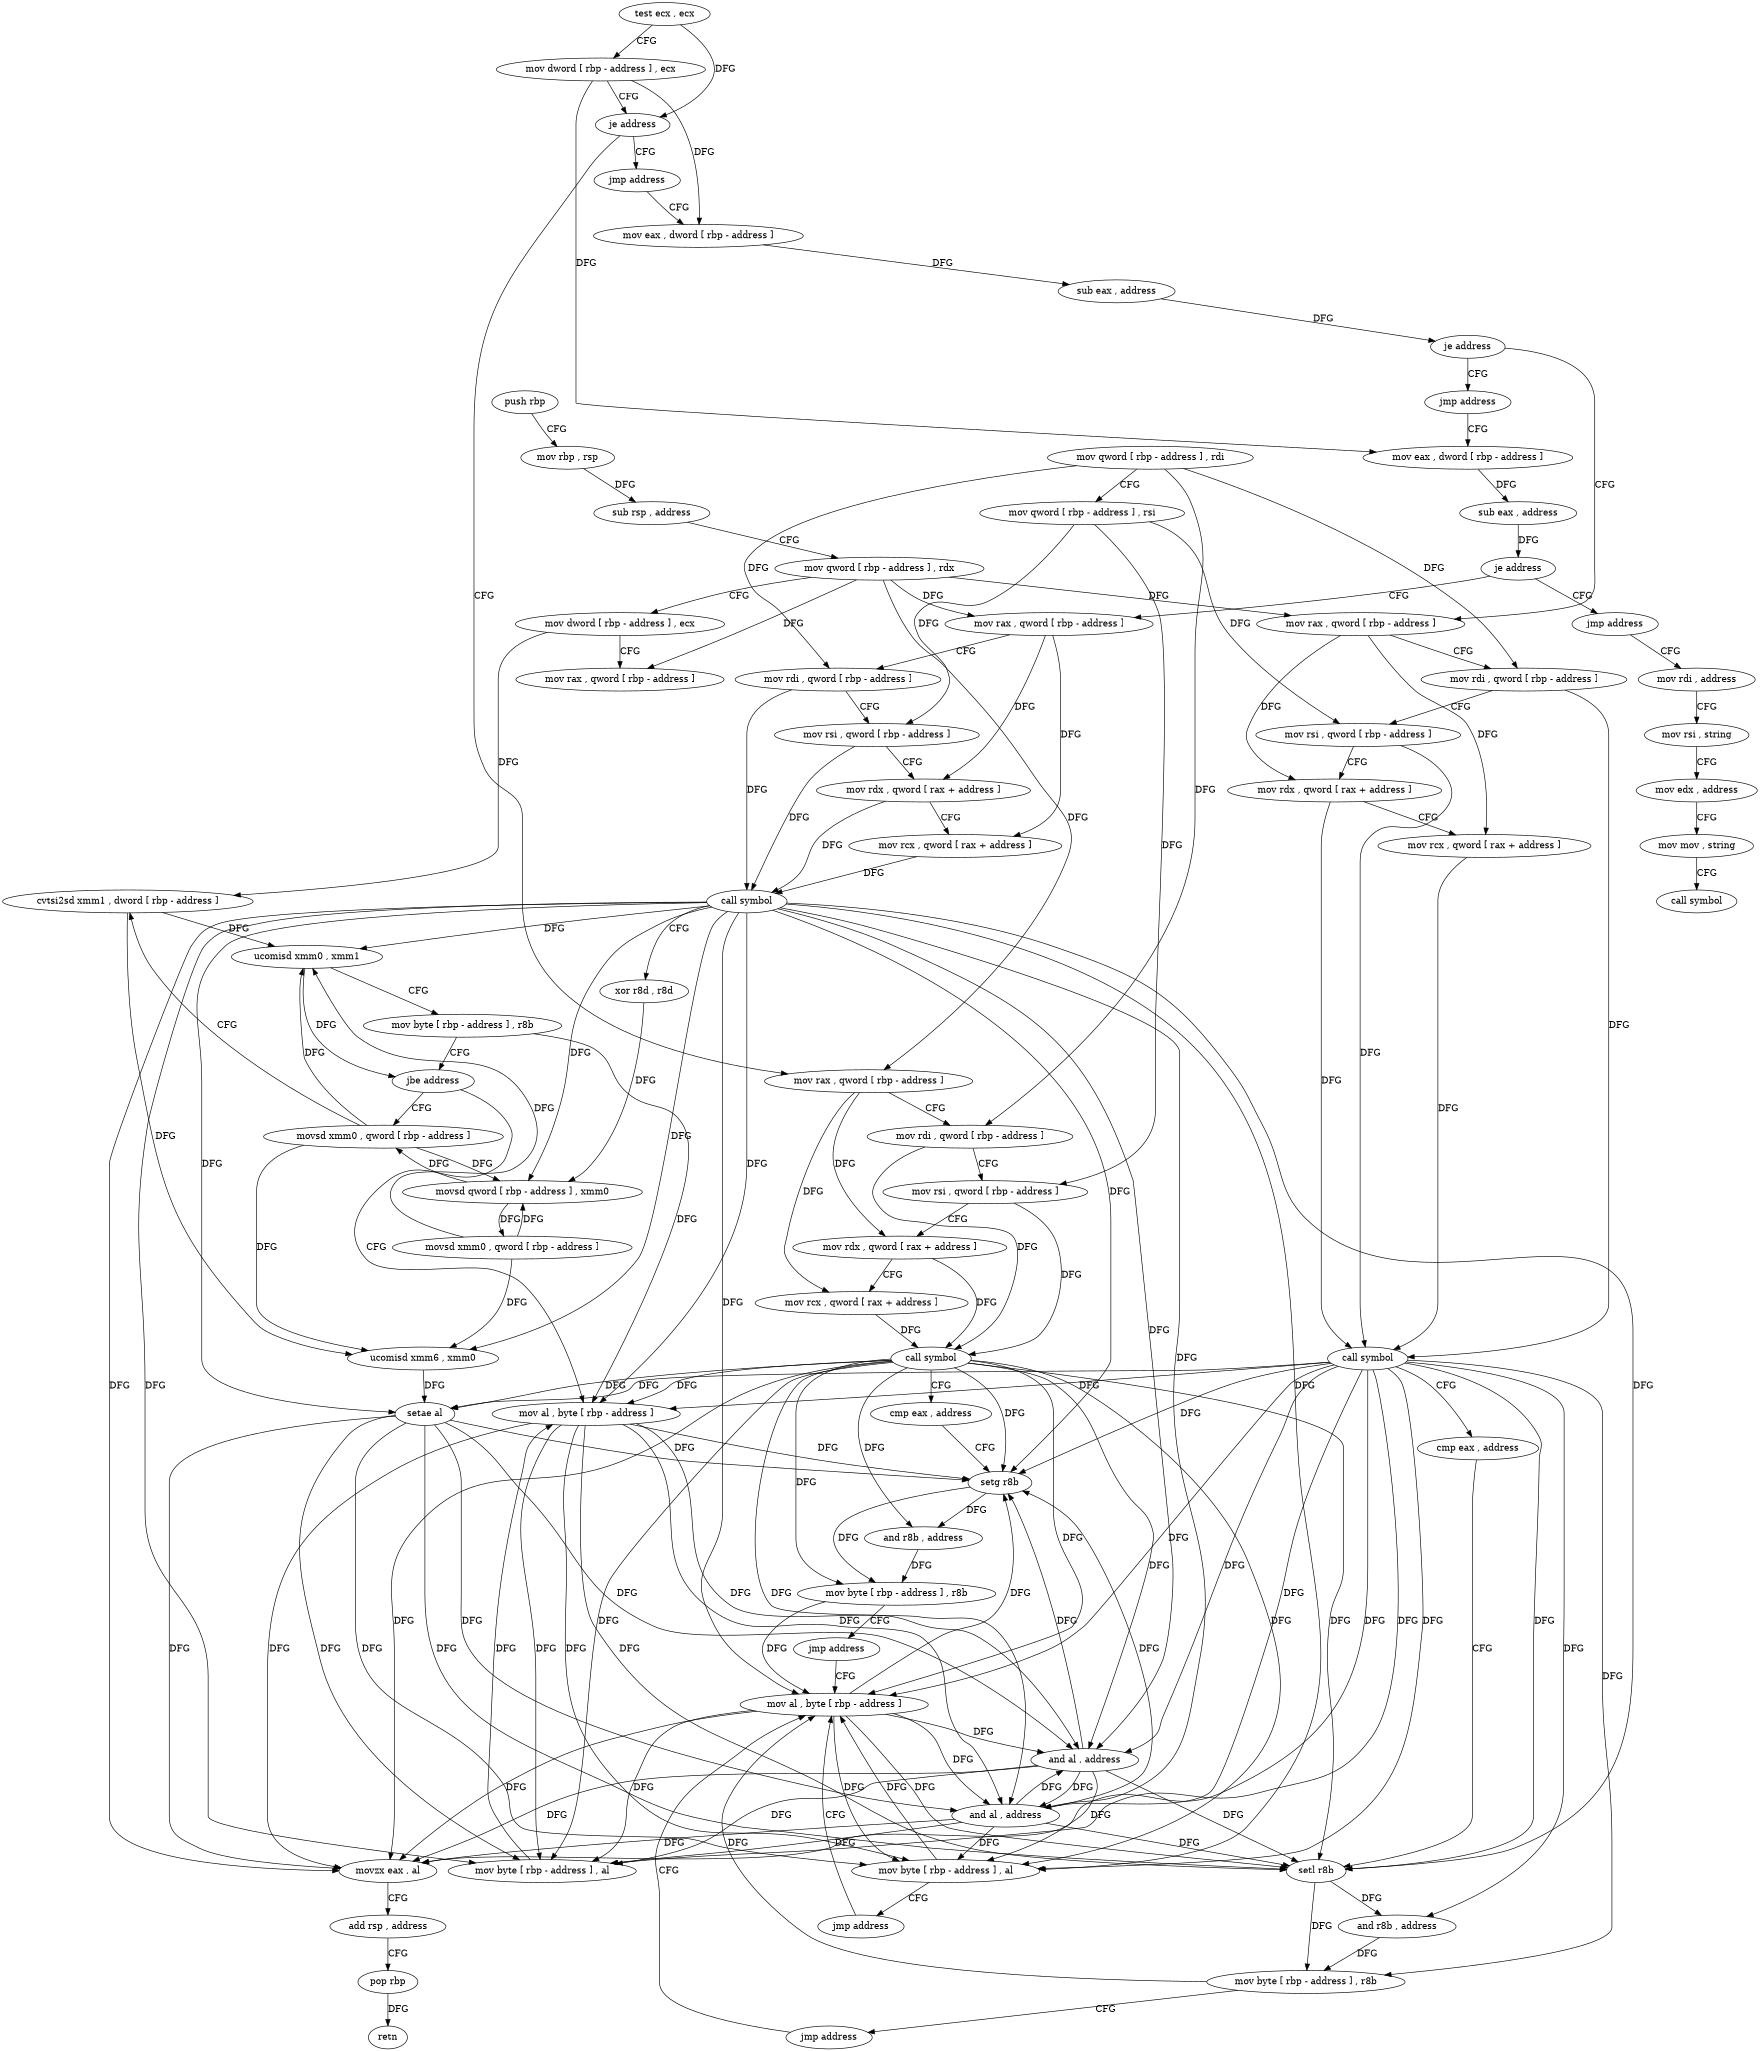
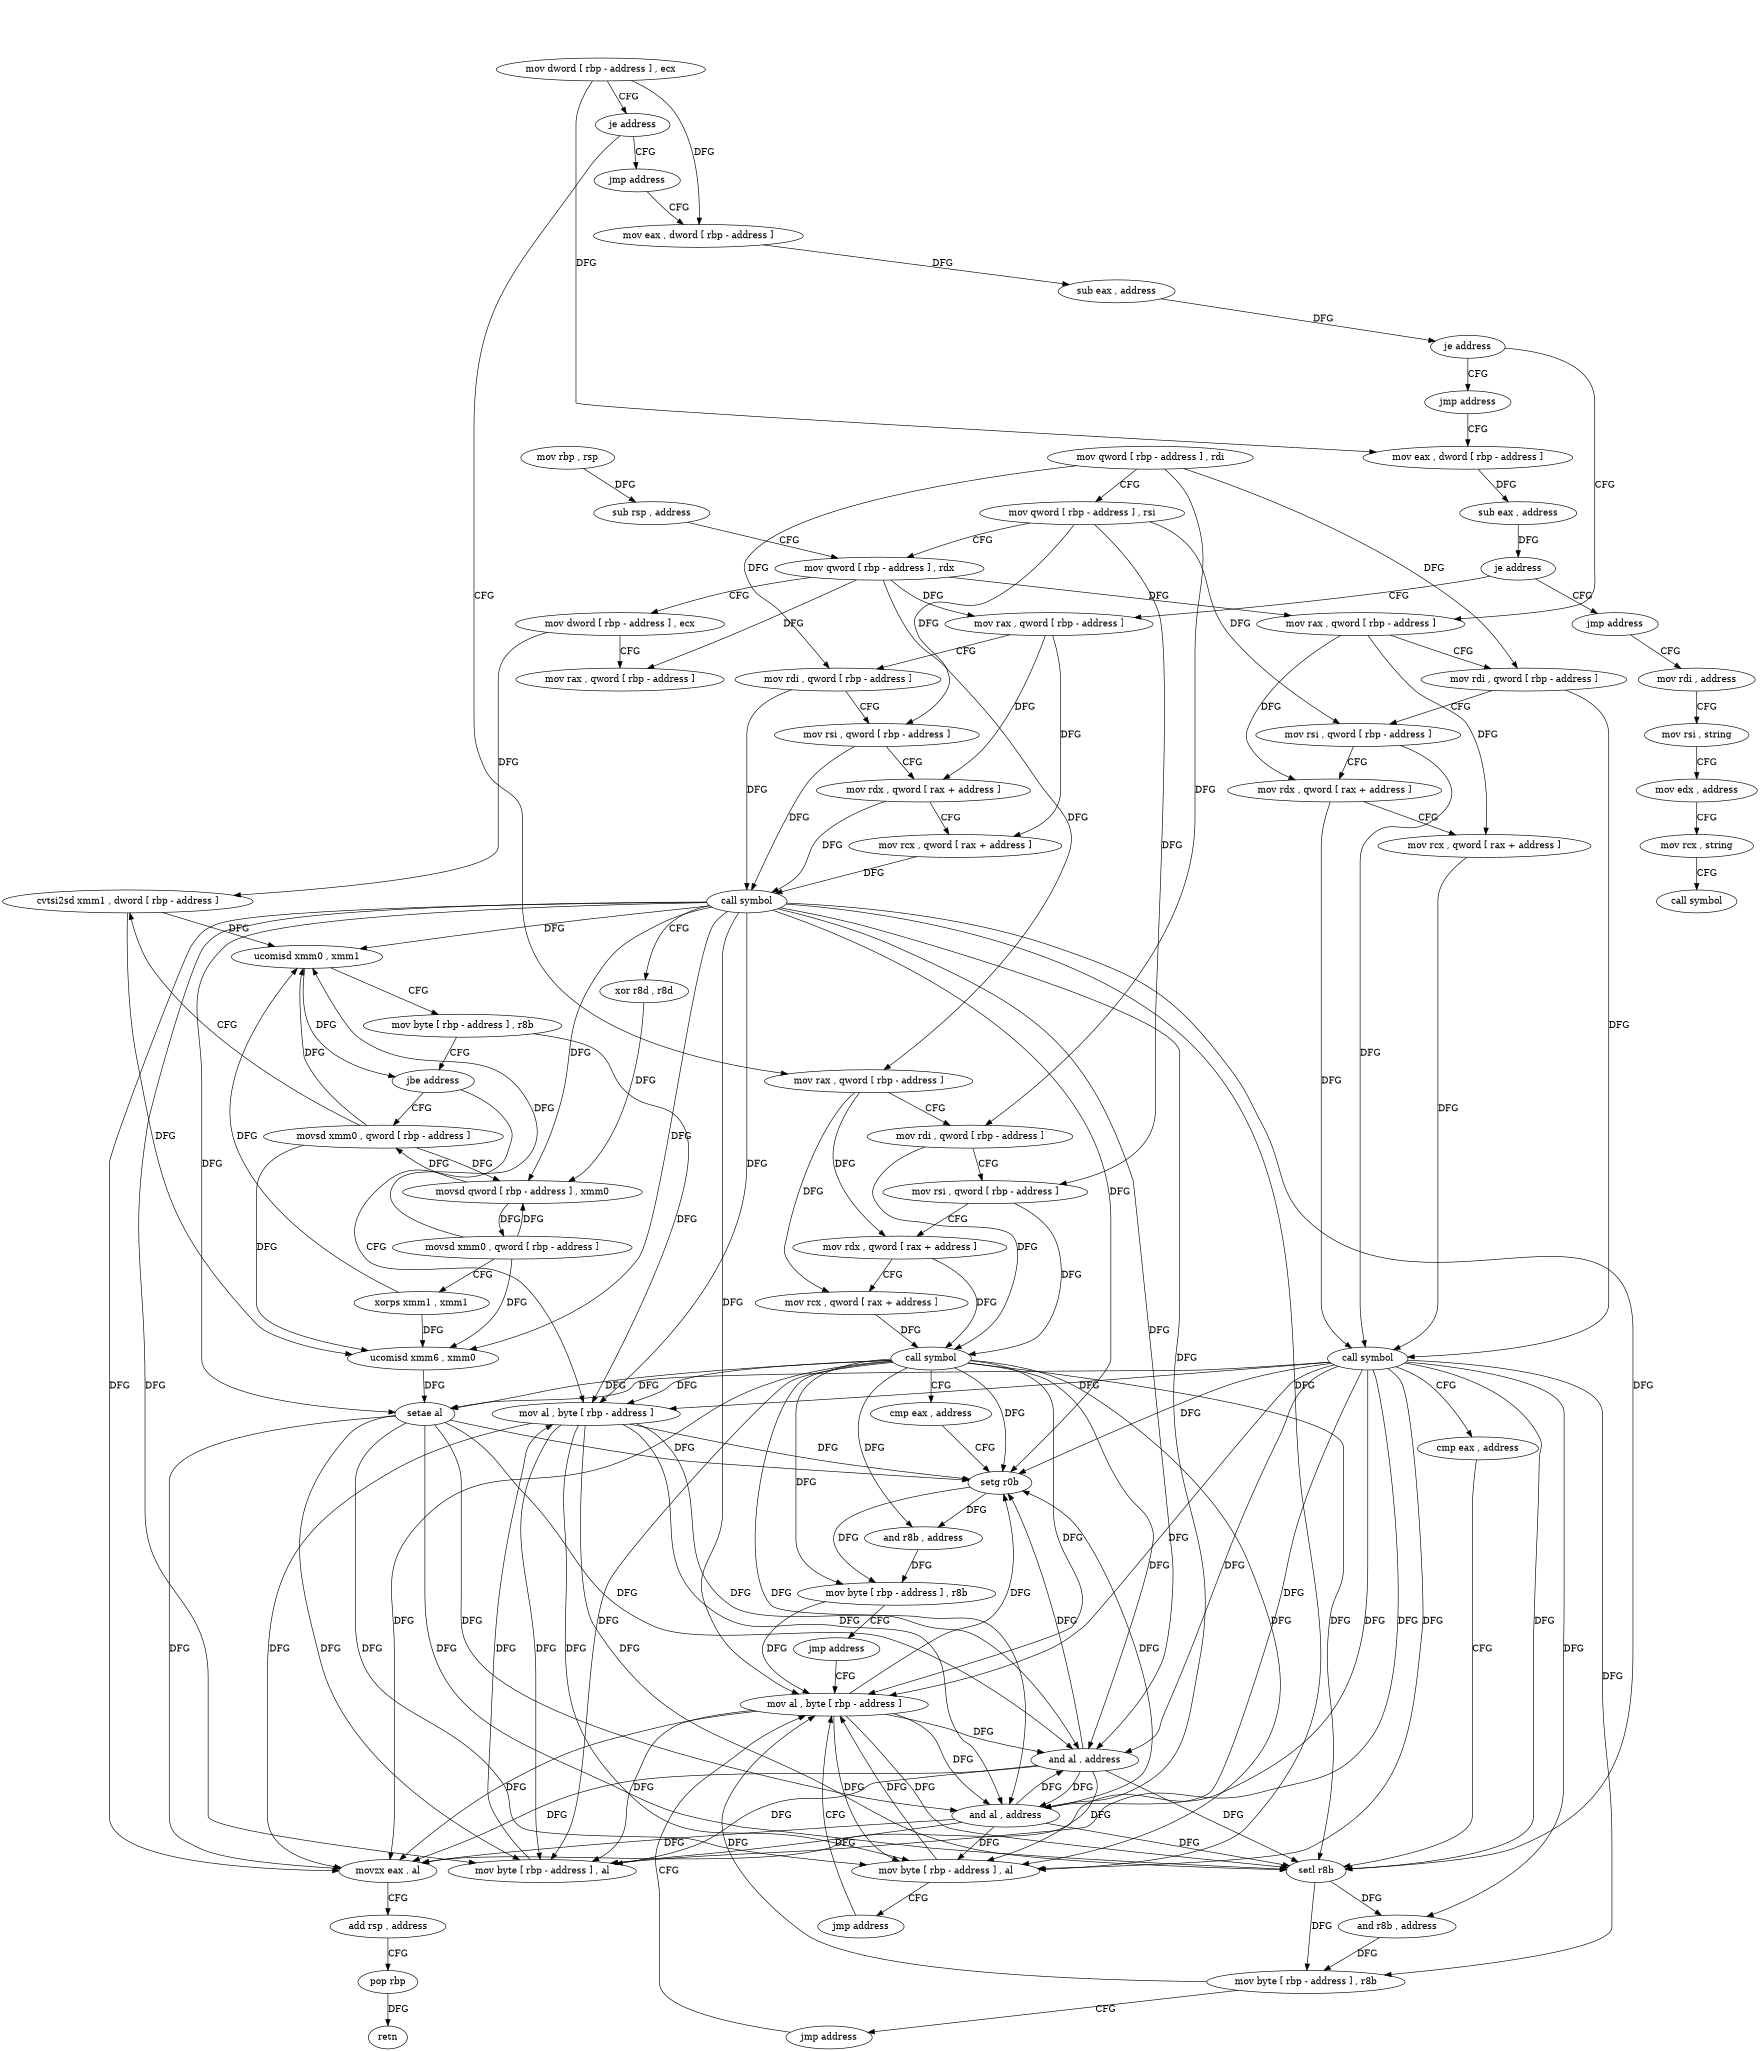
node "test ecx , ecx": removed
node "push rbp": removed
edge "mov qword [ rbp - address ] , rsi" -> "mov qword [ rbp - address ] , rdx": added, label "CFG"
node "mov mov , string": label "mov mov , string" -> "mov rcx , string"
node "xorps xmm1 , xmm1": added
node "setg r8b": label "setg r8b" -> "setg r0b"
